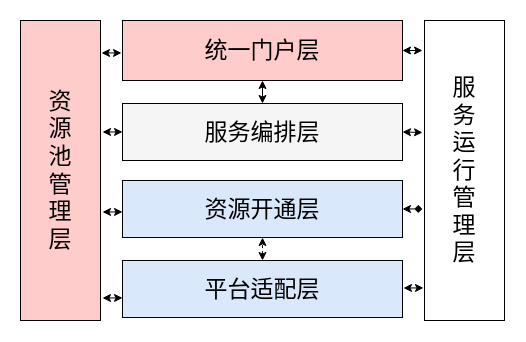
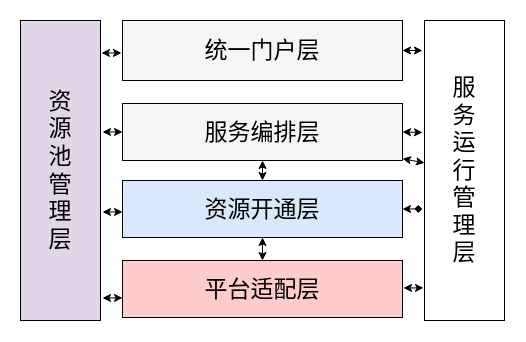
node "统一门户层": fillcolor #ffcccc -> #f5f5f5
edge "统一门户层" -- "服务编排层": now "服 务 运 行 管 理 层" -- "服务编排层"
node "资 源 池 管 理 层": fillcolor #ffcccc -> #e1d5e7
edge "服务编排层" -- "资源开通层": added
edge "资源开通层" -- "平台适配层": style dashed -> solid
node "平台适配层": fillcolor #dae8fc -> #ffcccc
